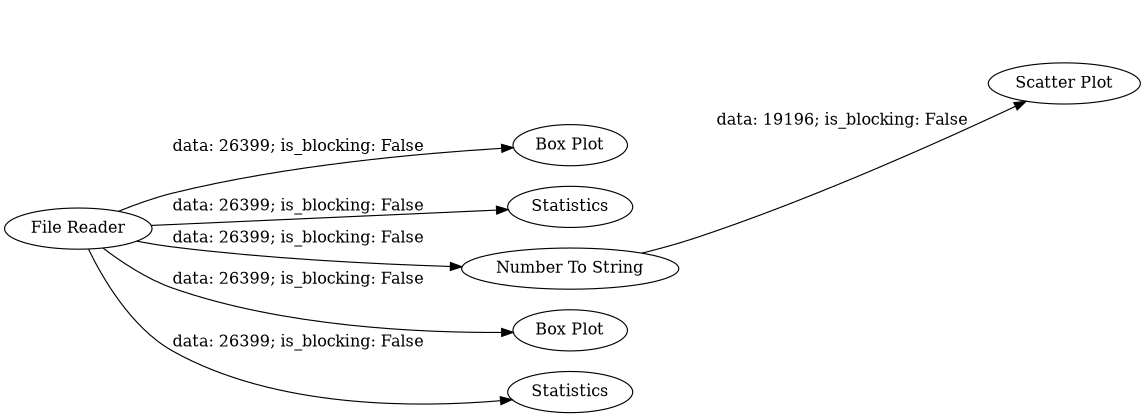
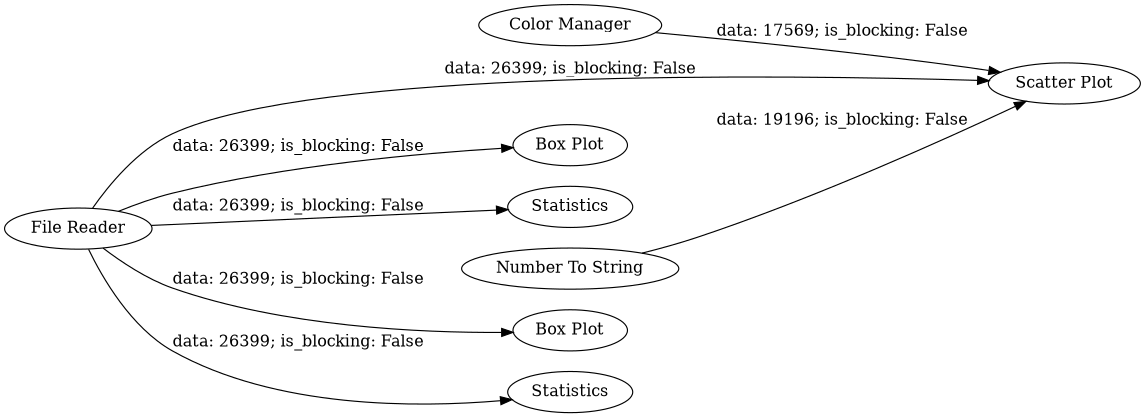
node "Color Manager": added
edge "File Reader" -> "Number To String": now "File Reader" -> "Scatter Plot"
